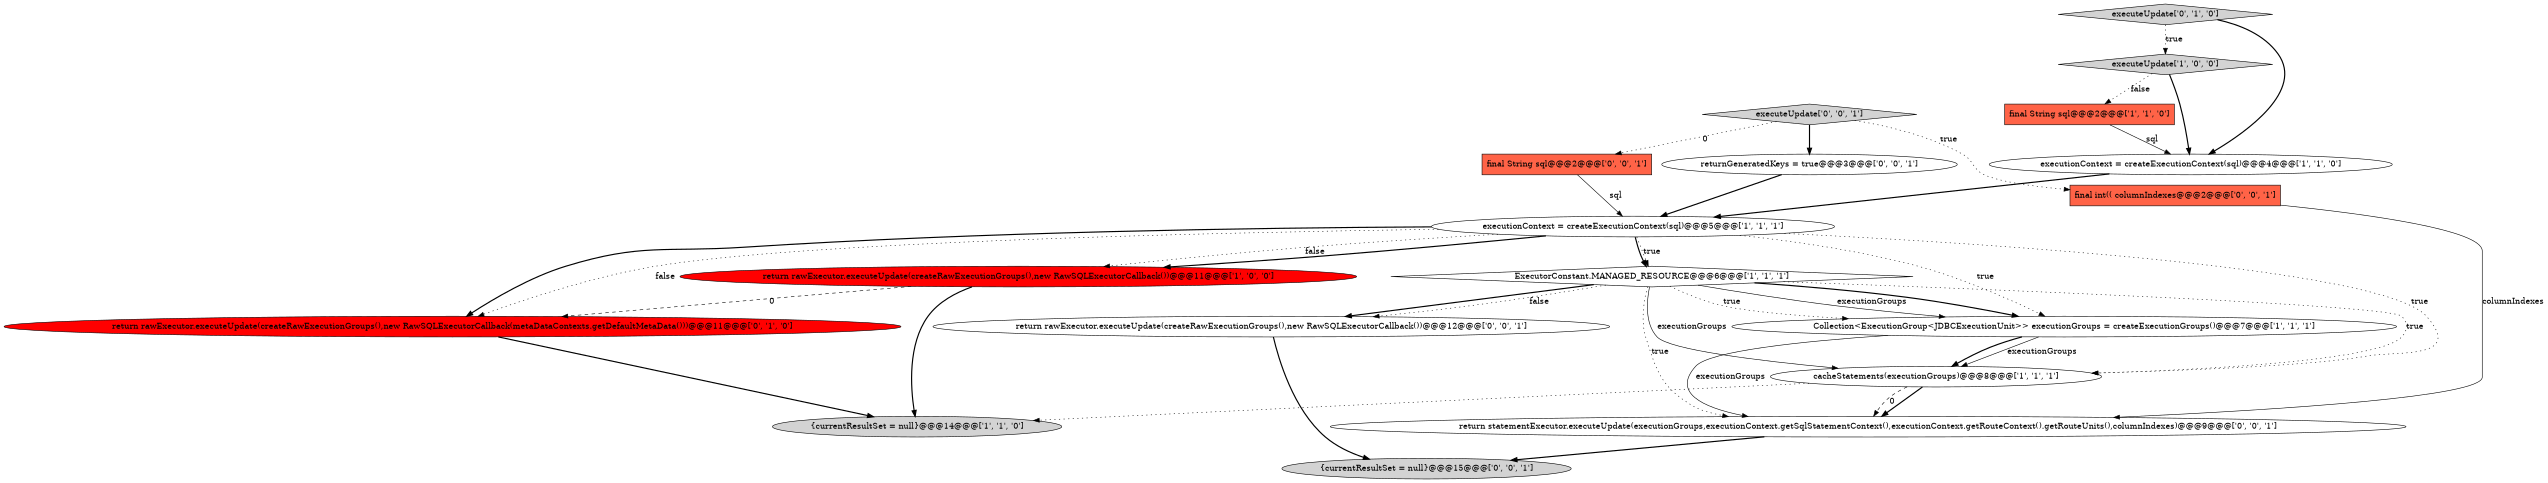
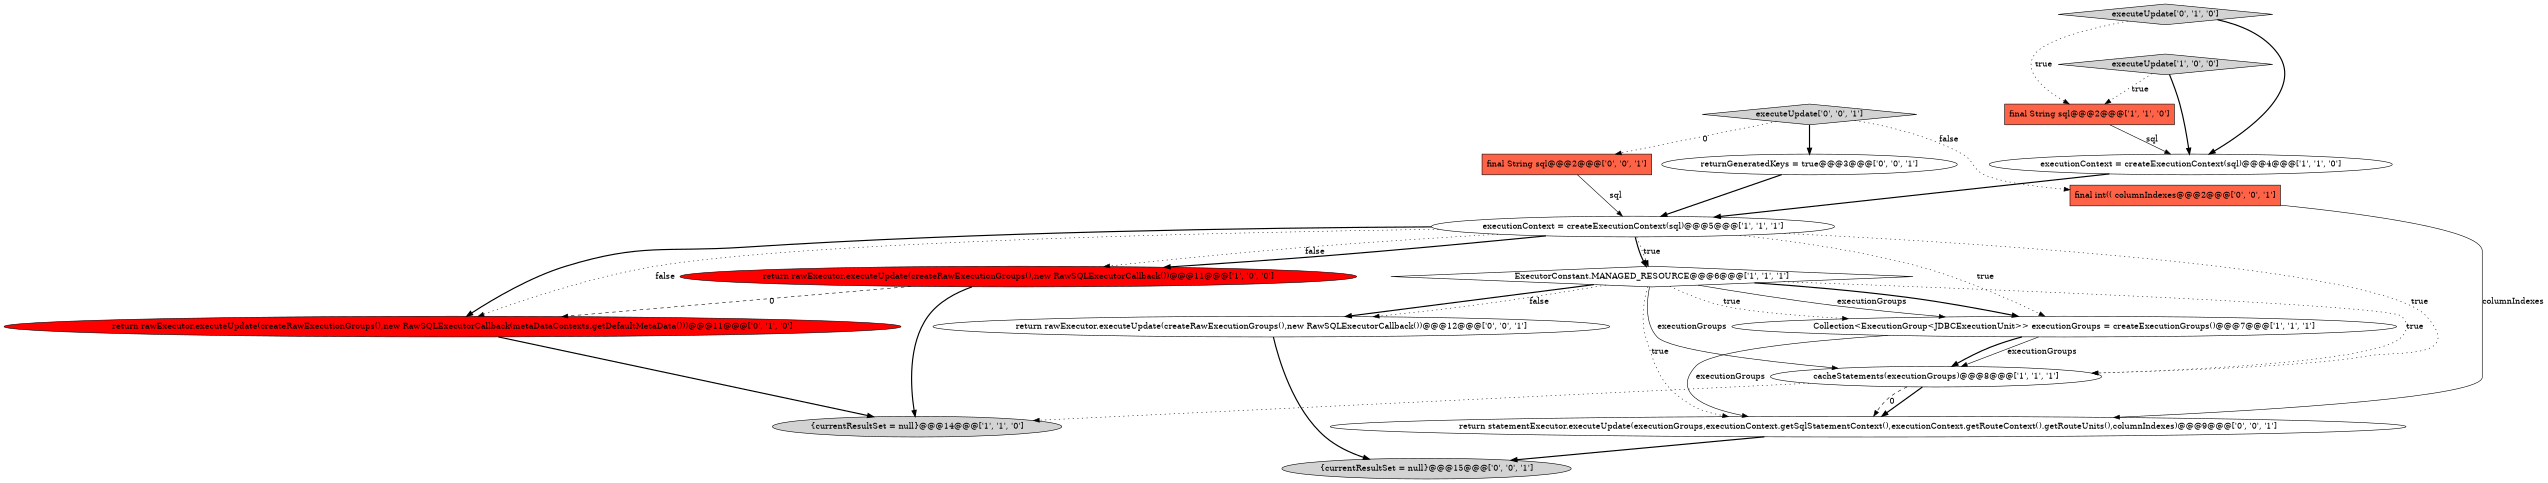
edge "executeUpdate['0', '1', '0']" -> "executeUpdate['1', '0', '0']": now "executeUpdate['0', '1', '0']" -> "final String sql@@@2@@@['1', '1', '0']"
edge "executeUpdate['1', '0', '0']" -> "final String sql@@@2@@@['1', '1', '0']": label "false" -> "true"
edge "executeUpdate['0', '0', '1']" -> "final int(( columnIndexes@@@2@@@['0', '0', '1']": label "true" -> "false"
